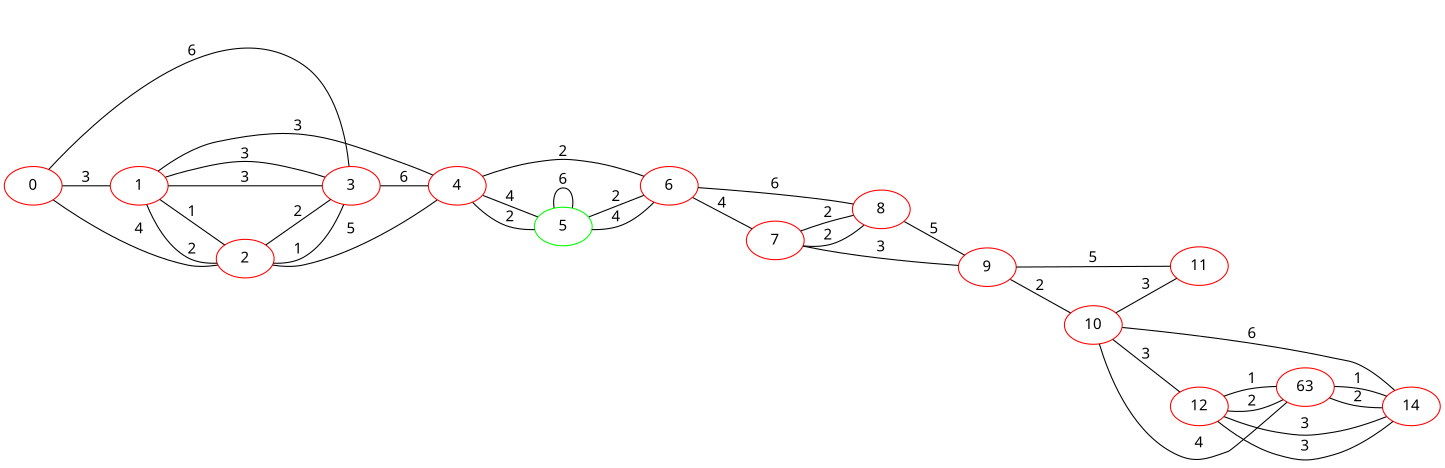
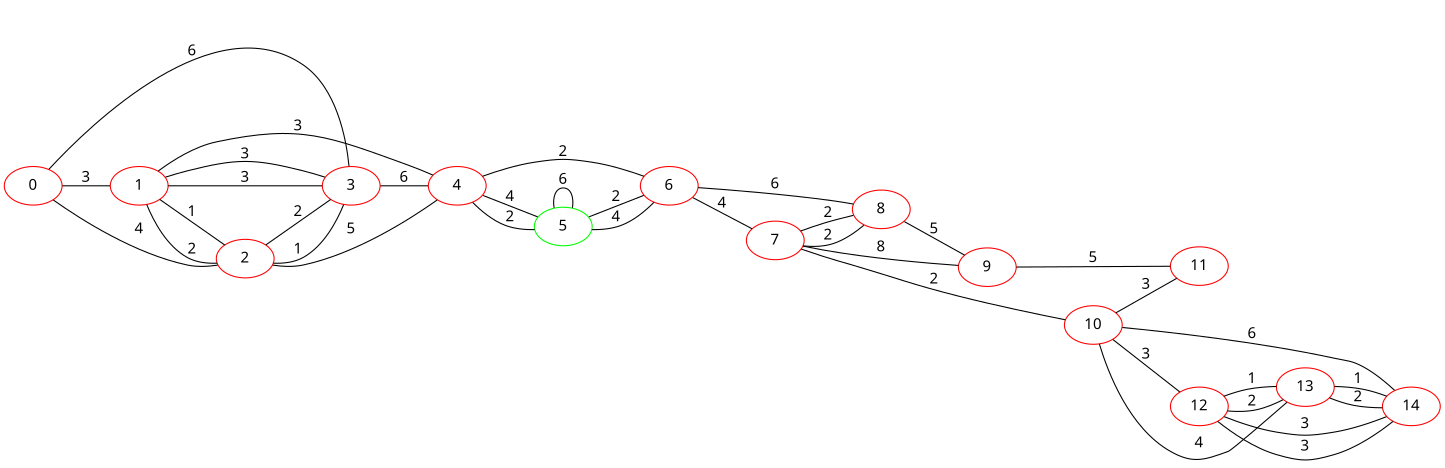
edge "7" -- "9": label "3" -> "8"
edge "9" -- "10": now "7" -- "10"
node "63": label "63" -> "13"
